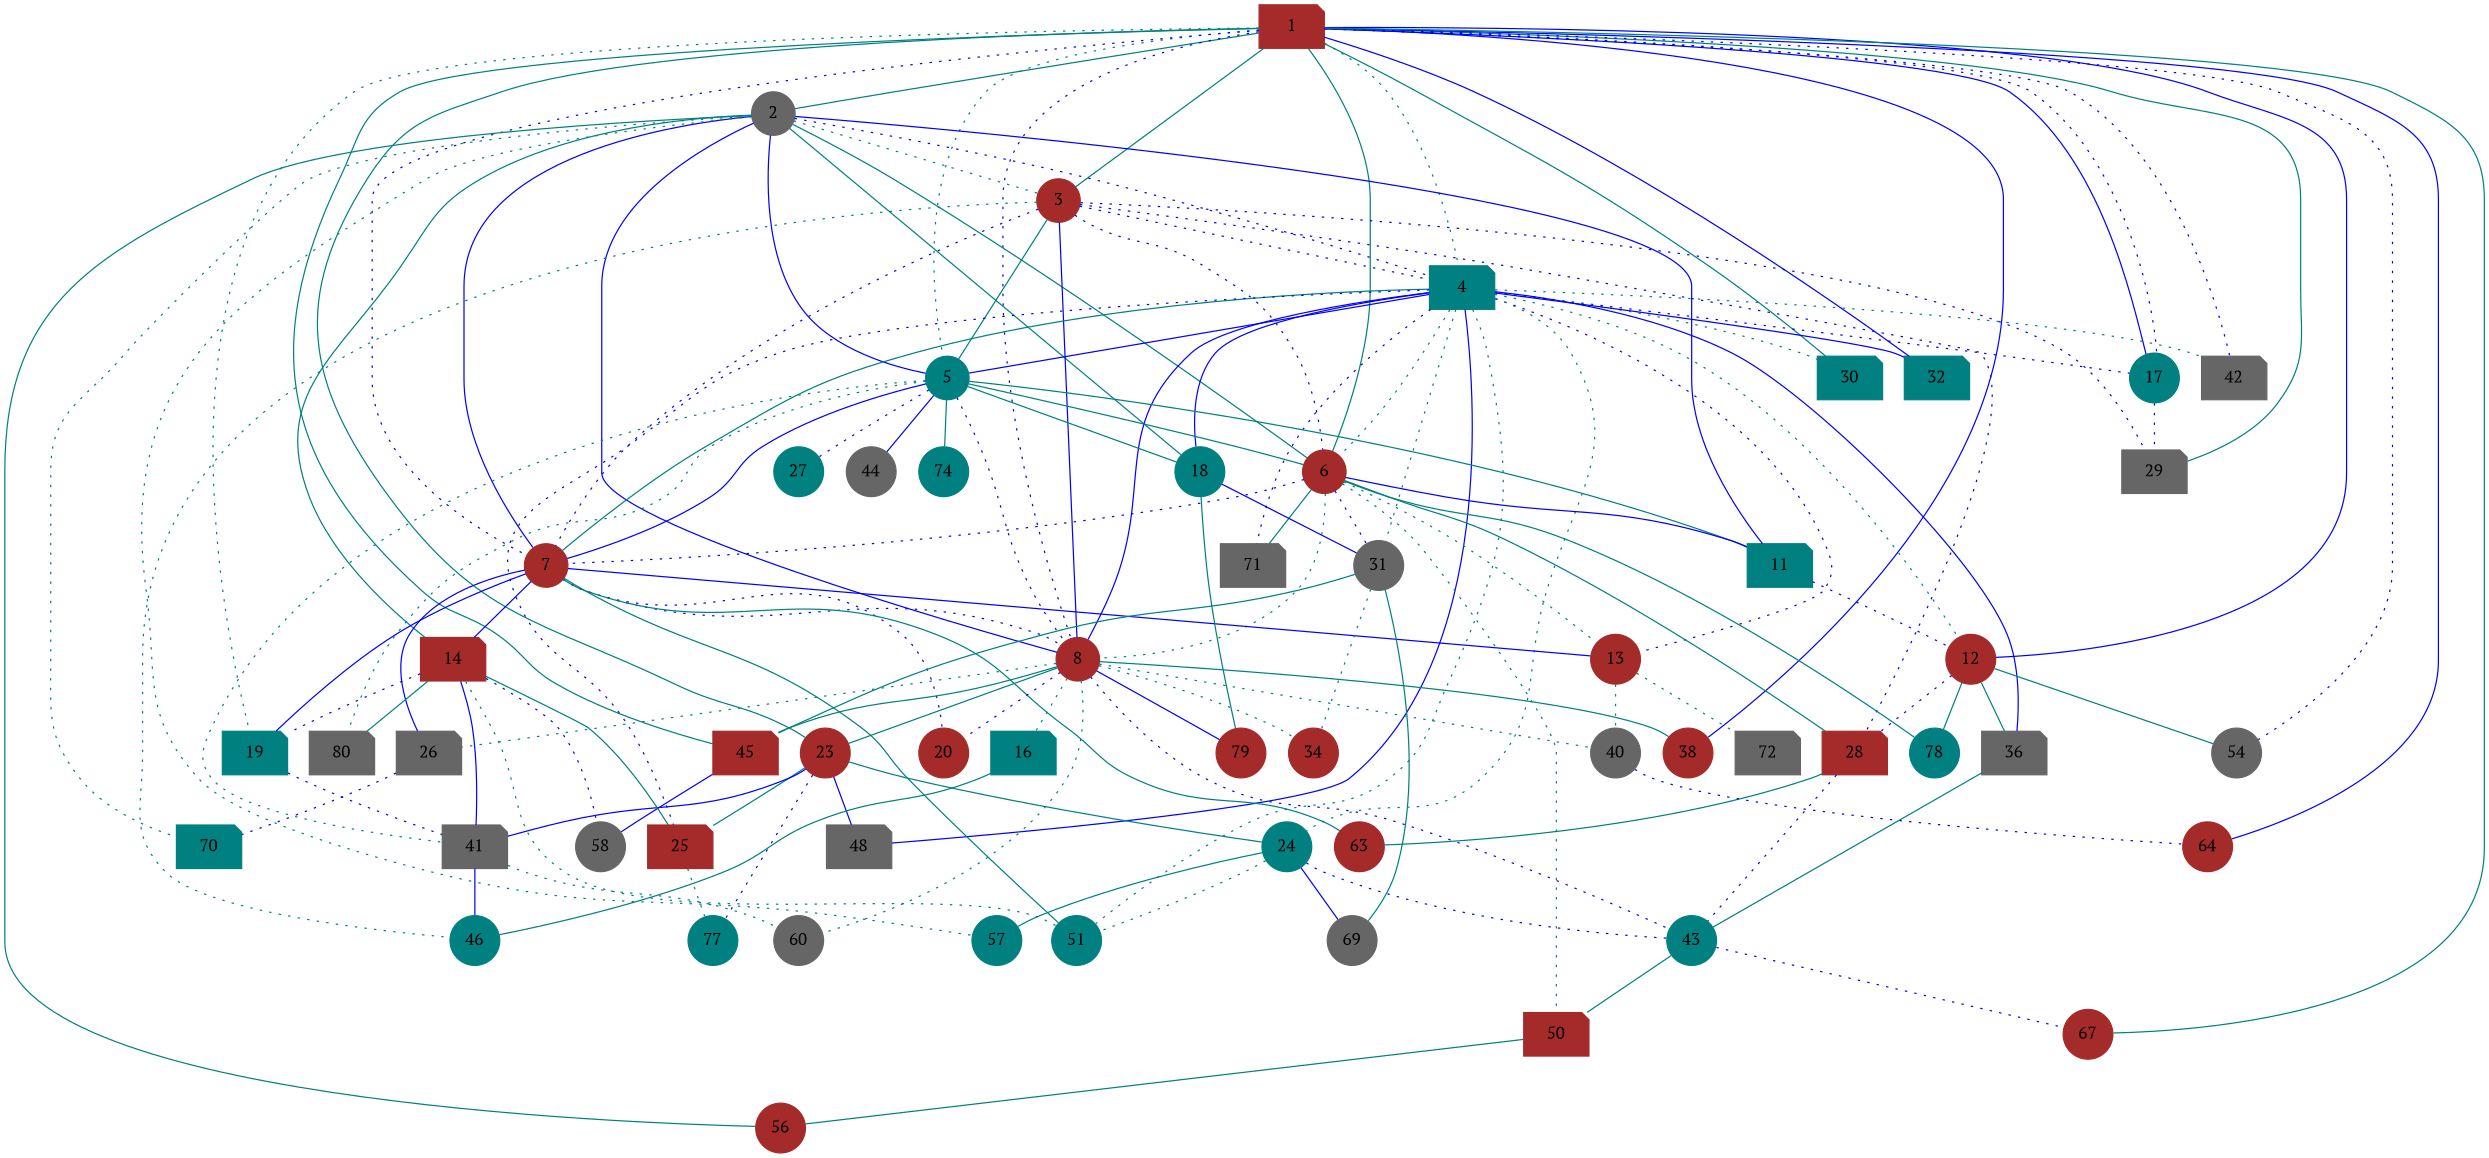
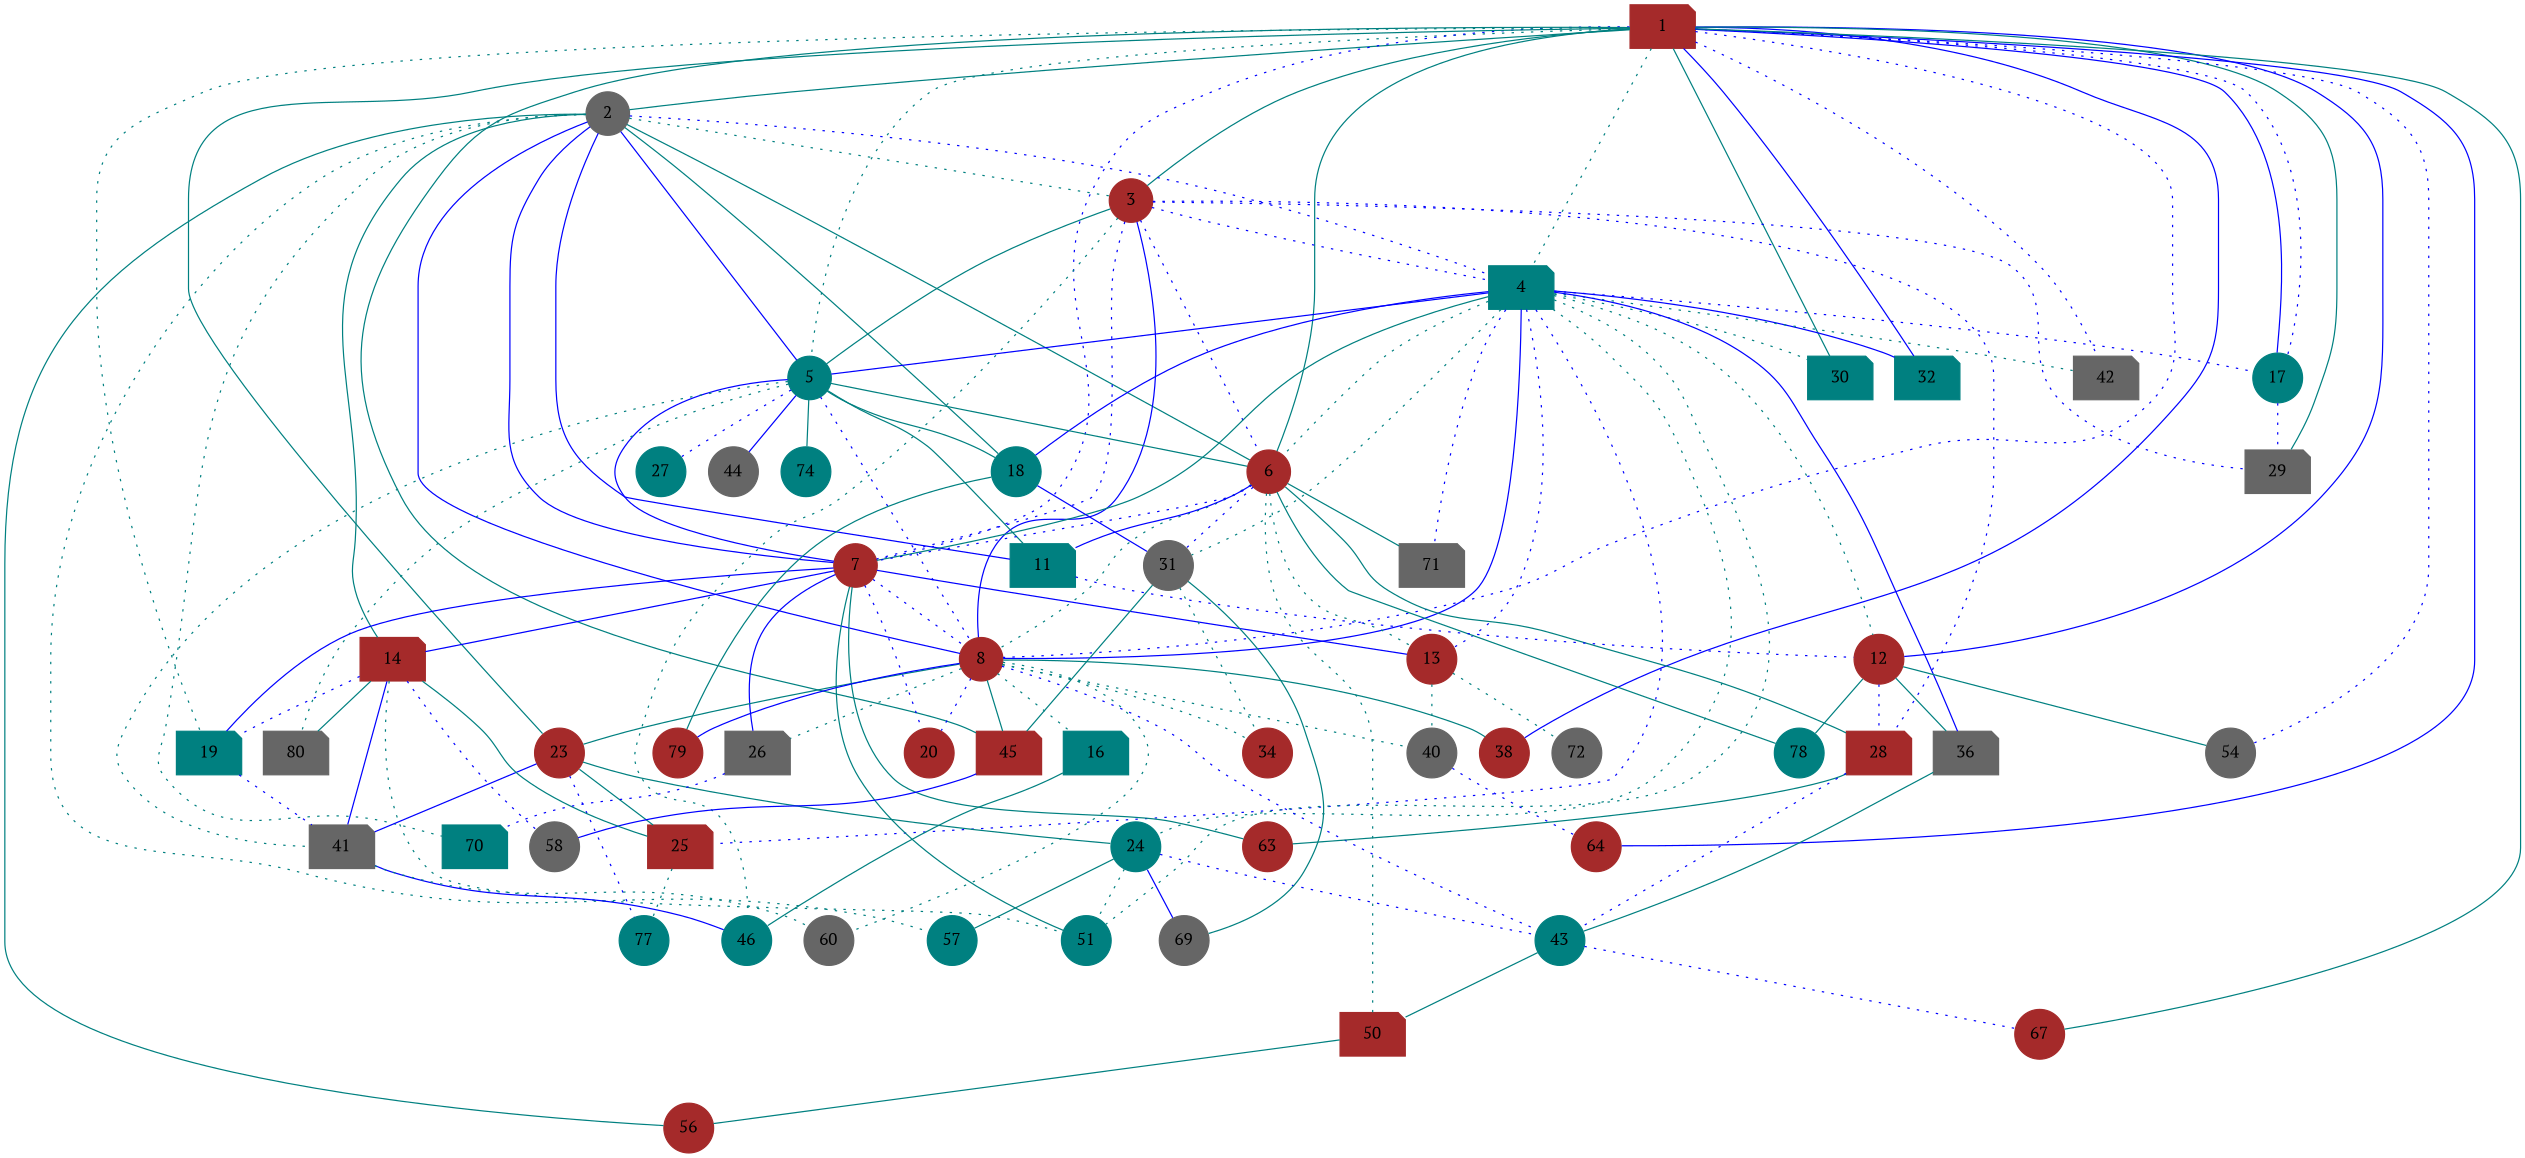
node "72": shape note -> circle
node "48": removed
